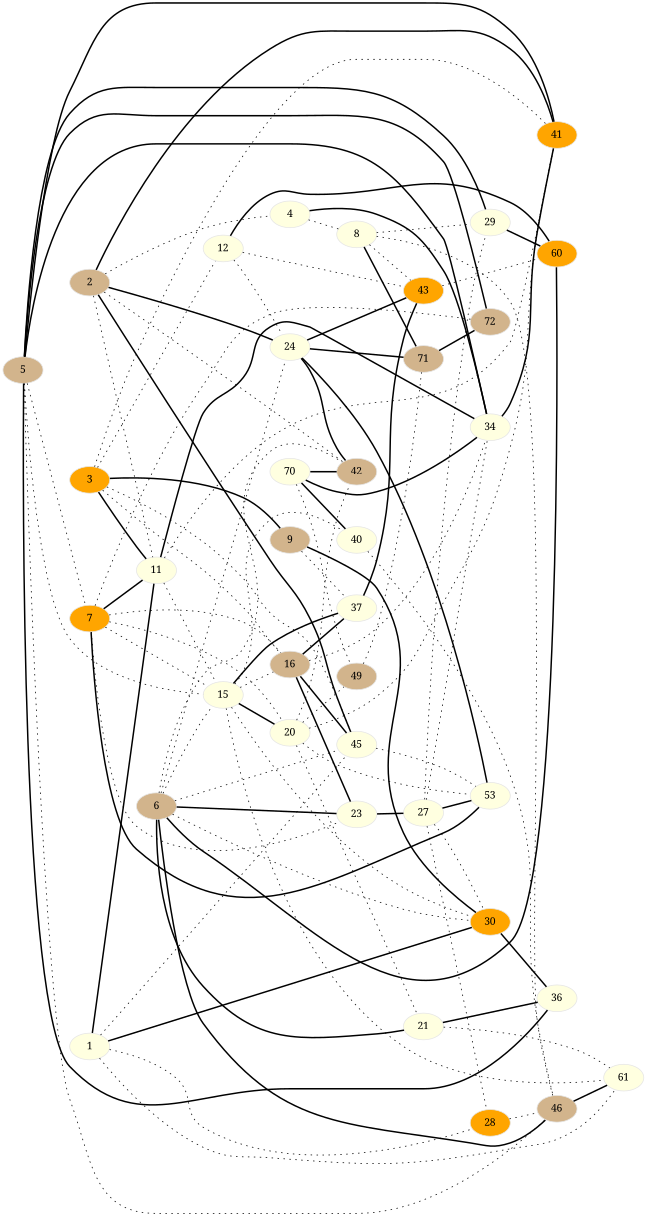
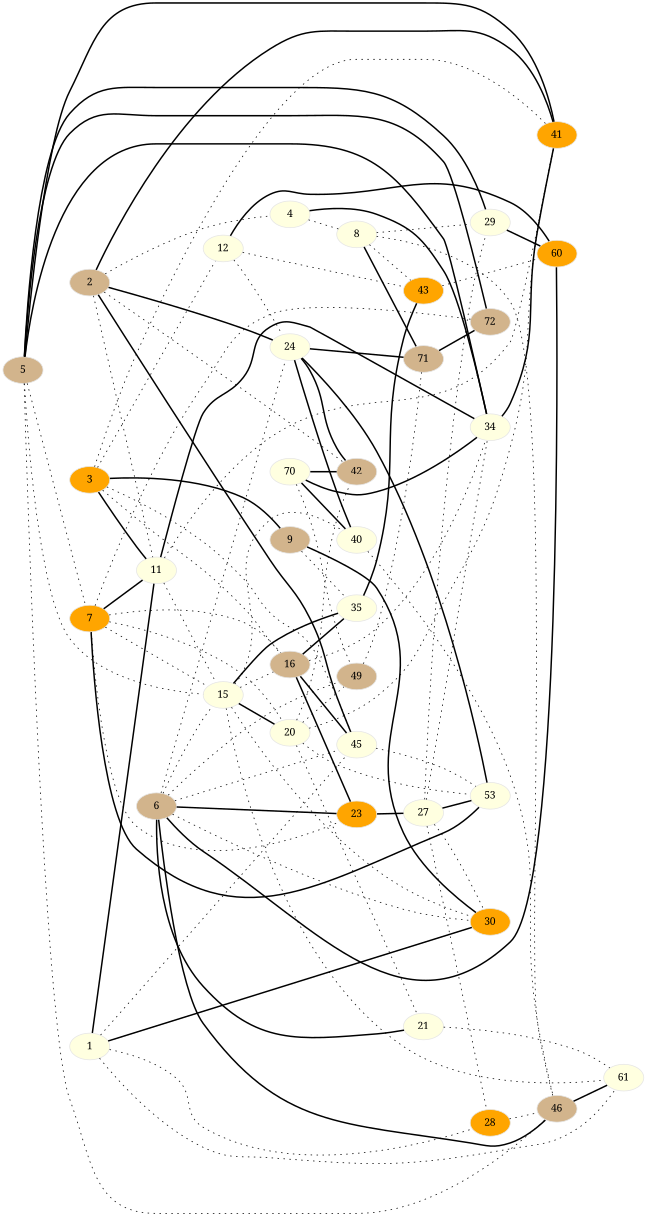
edge "43" -- "24": now "40" -- "24"
edge "42" -- "6": now "49" -- "6"
node "37": label "37" -> "35"
node "23": fillcolor lightyellow -> orange
node "36": removed
